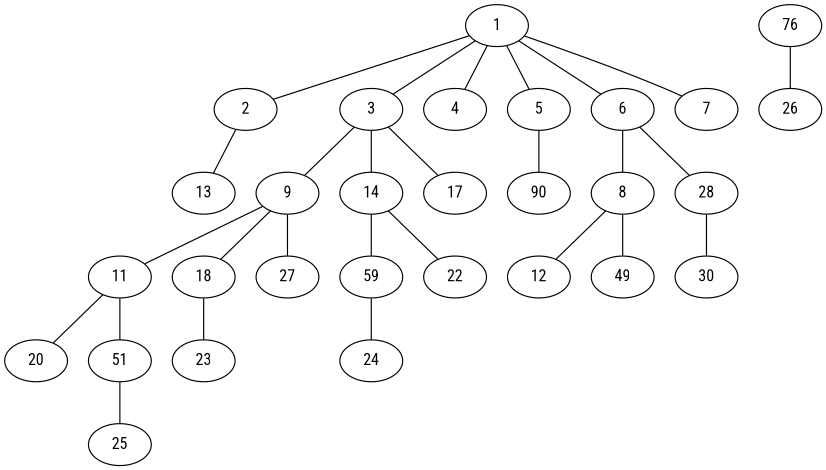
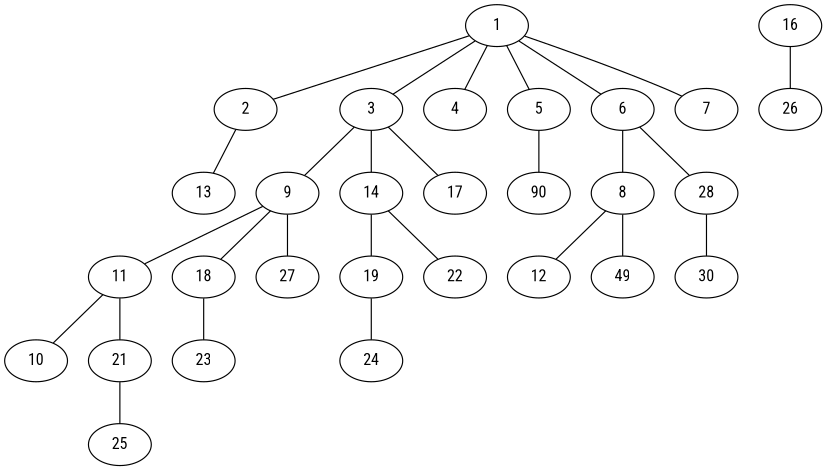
node "76": label "76" -> "16"
node "59": label "59" -> "19"
node "20": label "20" -> "10"
node "51": label "51" -> "21"
